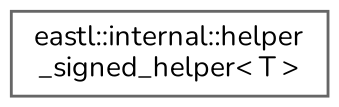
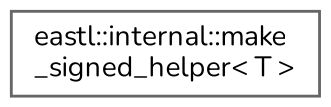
node "eastl::internal::helper _signed_helper< T >": label "eastl::internal::helper _signed_helper< T >" -> "eastl::internal::make _signed_helper< T >"
